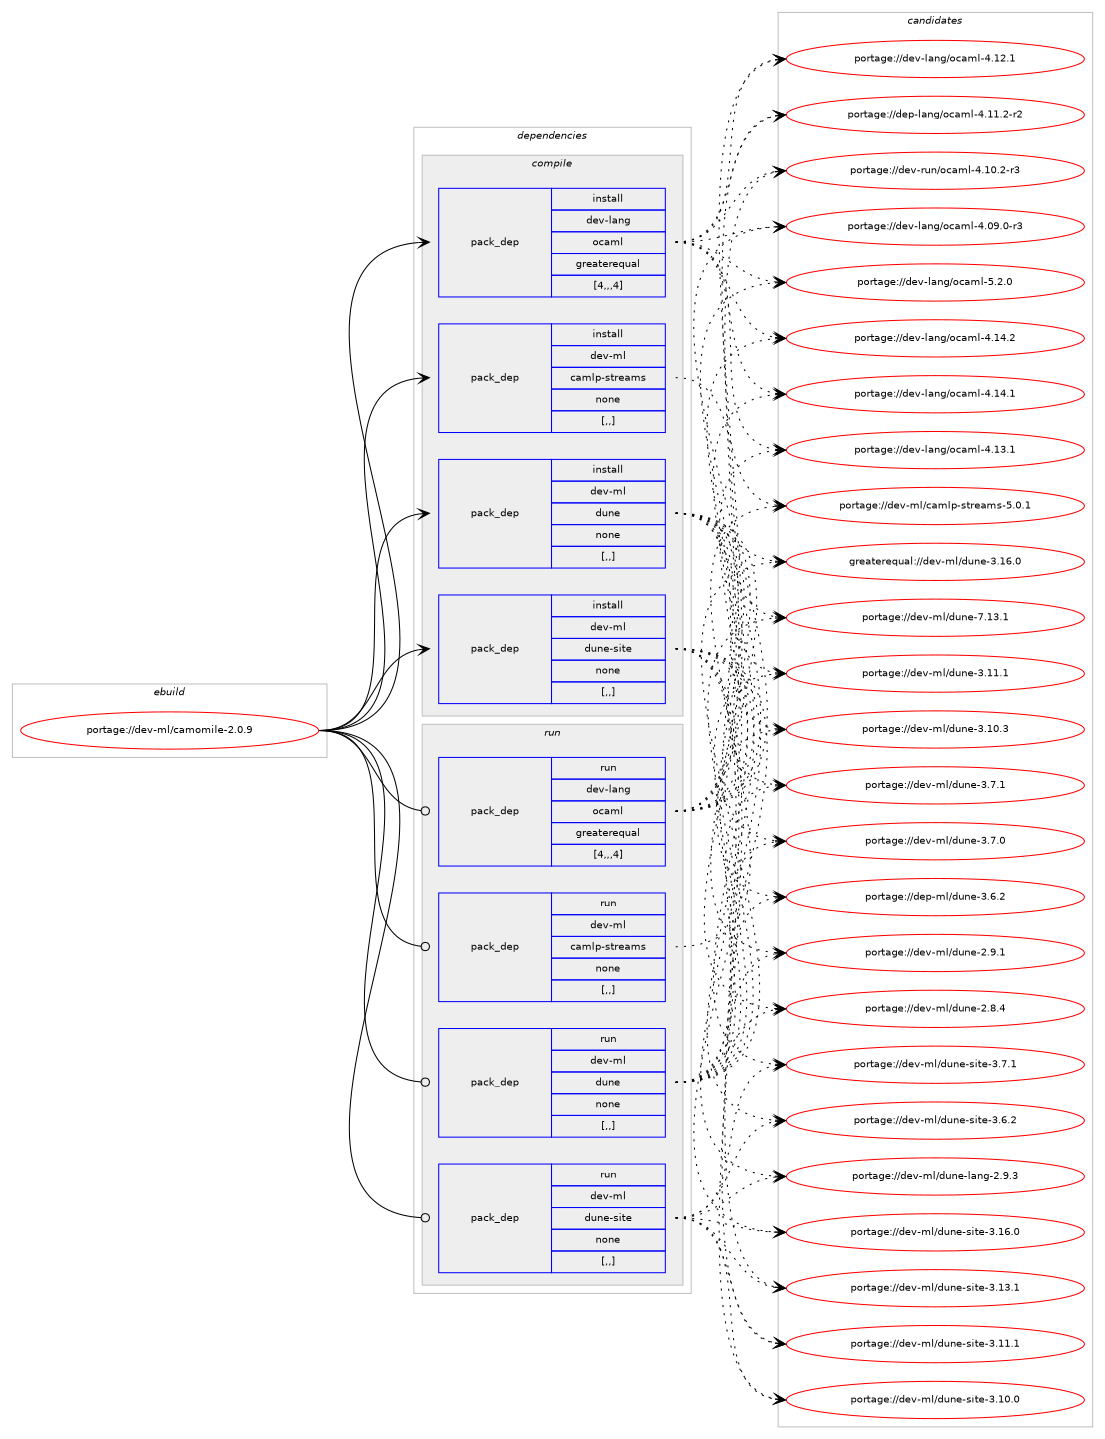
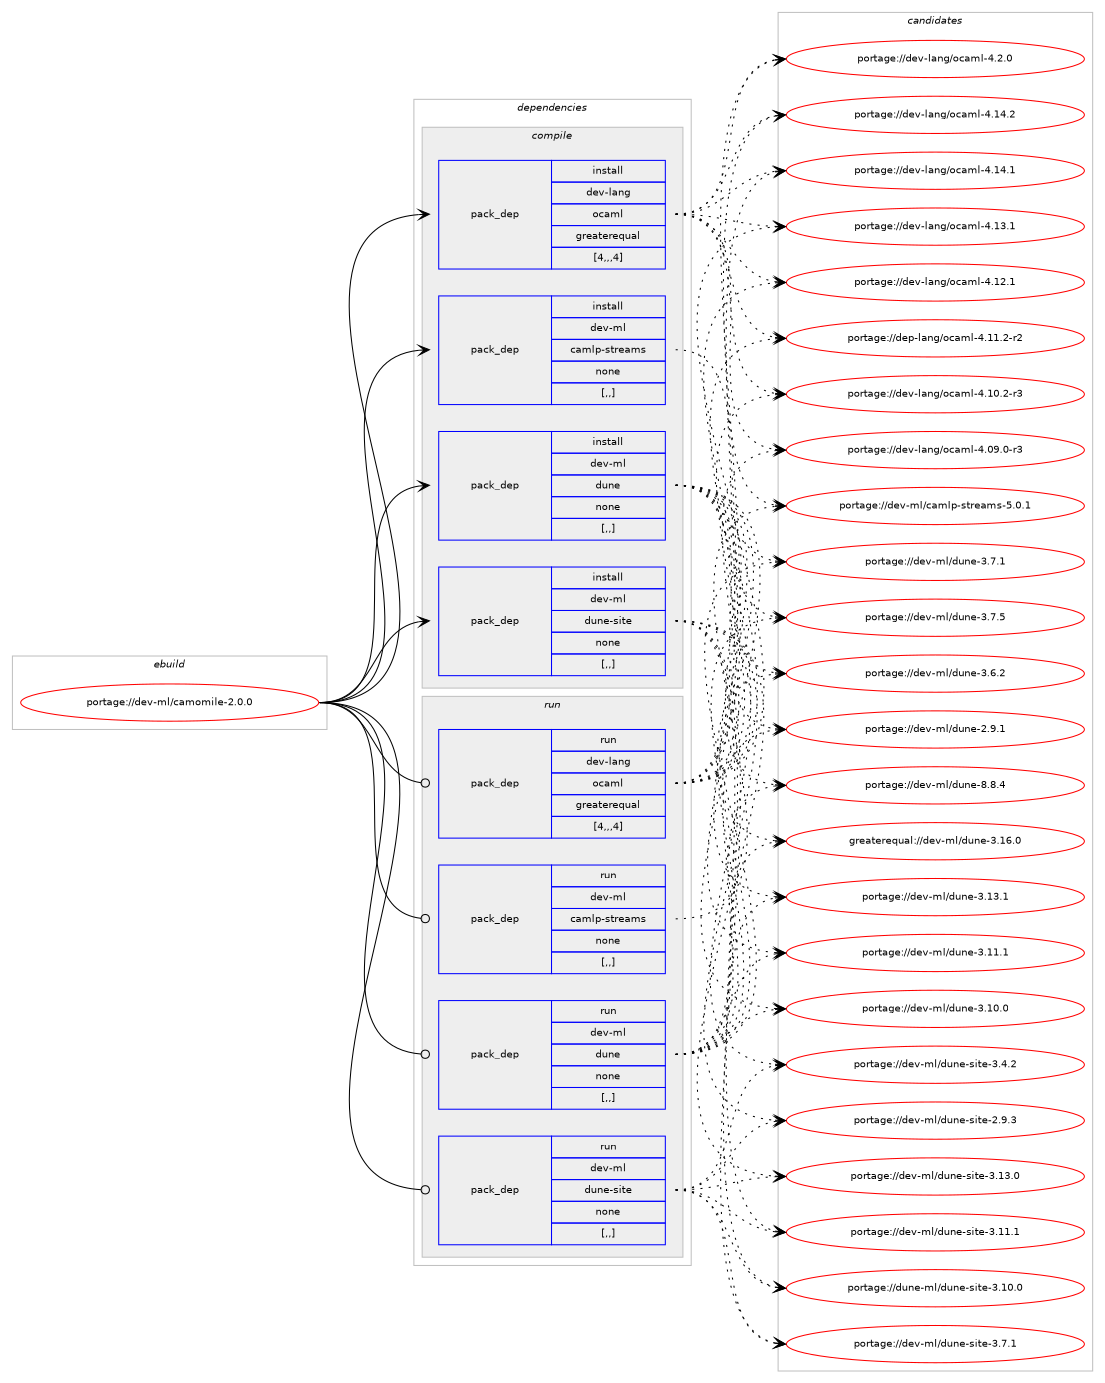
node "portage://dev-run/ocaml-4.10.2-r3": label "portage://dev-run/ocaml-4.10.2-r3" -> "portage://dev-lang/ocaml-4.10.2-r3"
node "portage://dev-lang/ocaml-5.2.0": label "portage://dev-lang/ocaml-5.2.0" -> "portage://dev-lang/ocaml-4.2.0"
node "portage://dev-ml/dune-7.13.1": label "portage://dev-ml/dune-7.13.1" -> "portage://dev-ml/dune-3.13.1"
node "portage://dev-ml/dune-3.10.3": label "portage://dev-ml/dune-3.10.3" -> "portage://dev-ml/dune-3.10.0"
node "portage://dev-ml/camomile-2.0.9": label "portage://dev-ml/camomile-2.0.9" -> "portage://dev-ml/camomile-2.0.0"
node "portage://dev-ml/dune-3.7.0": label "portage://dev-ml/dune-3.7.0" -> "portage://dev-ml/dune-3.7.5"
node "portage://dep-ml/dune-3.6.2": label "portage://dep-ml/dune-3.6.2" -> "portage://dev-ml/dune-3.6.2"
node "portage://dev-ml/dune-2.8.4": label "portage://dev-ml/dune-2.8.4" -> "portage://dev-ml/dune-8.8.4"
node "portage://dev-ml/dune-site-3.6.2": label "portage://dev-ml/dune-site-3.6.2" -> "portage://dev-ml/dune-site-3.4.2"
node "portage://dev-ml/dune-lang-2.9.3": label "portage://dev-ml/dune-lang-2.9.3" -> "portage://dev-ml/dune-site-2.9.3"
node "portage://dev-ml/dune-site-3.16.0": removed
node "portage://dev-ml/dune-site-3.13.1": label "portage://dev-ml/dune-site-3.13.1" -> "portage://dev-ml/dune-site-3.13.0"
node "portage://dev-ml/dune-site-3.10.0": label "portage://dev-ml/dune-site-3.10.0" -> "portage://dune-ml/dune-site-3.10.0"
